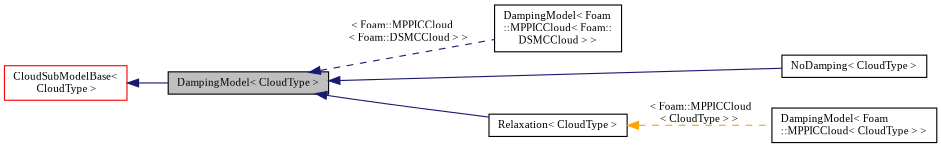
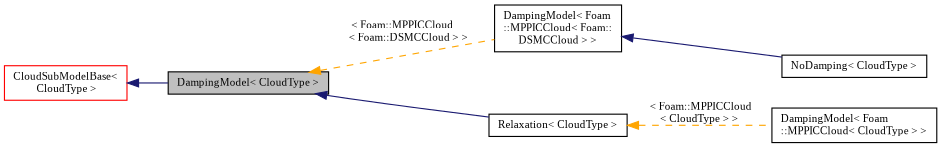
edge "DampingModel< Foam ::MPPICCloud< Foam:: DSMCCloud > >" -> "DampingModel< CloudType >": color midnightblue -> orange
edge "NoDamping< CloudType >" -> "DampingModel< CloudType >": now "NoDamping< CloudType >" -> "DampingModel< Foam ::MPPICCloud< Foam:: DSMCCloud > >"
